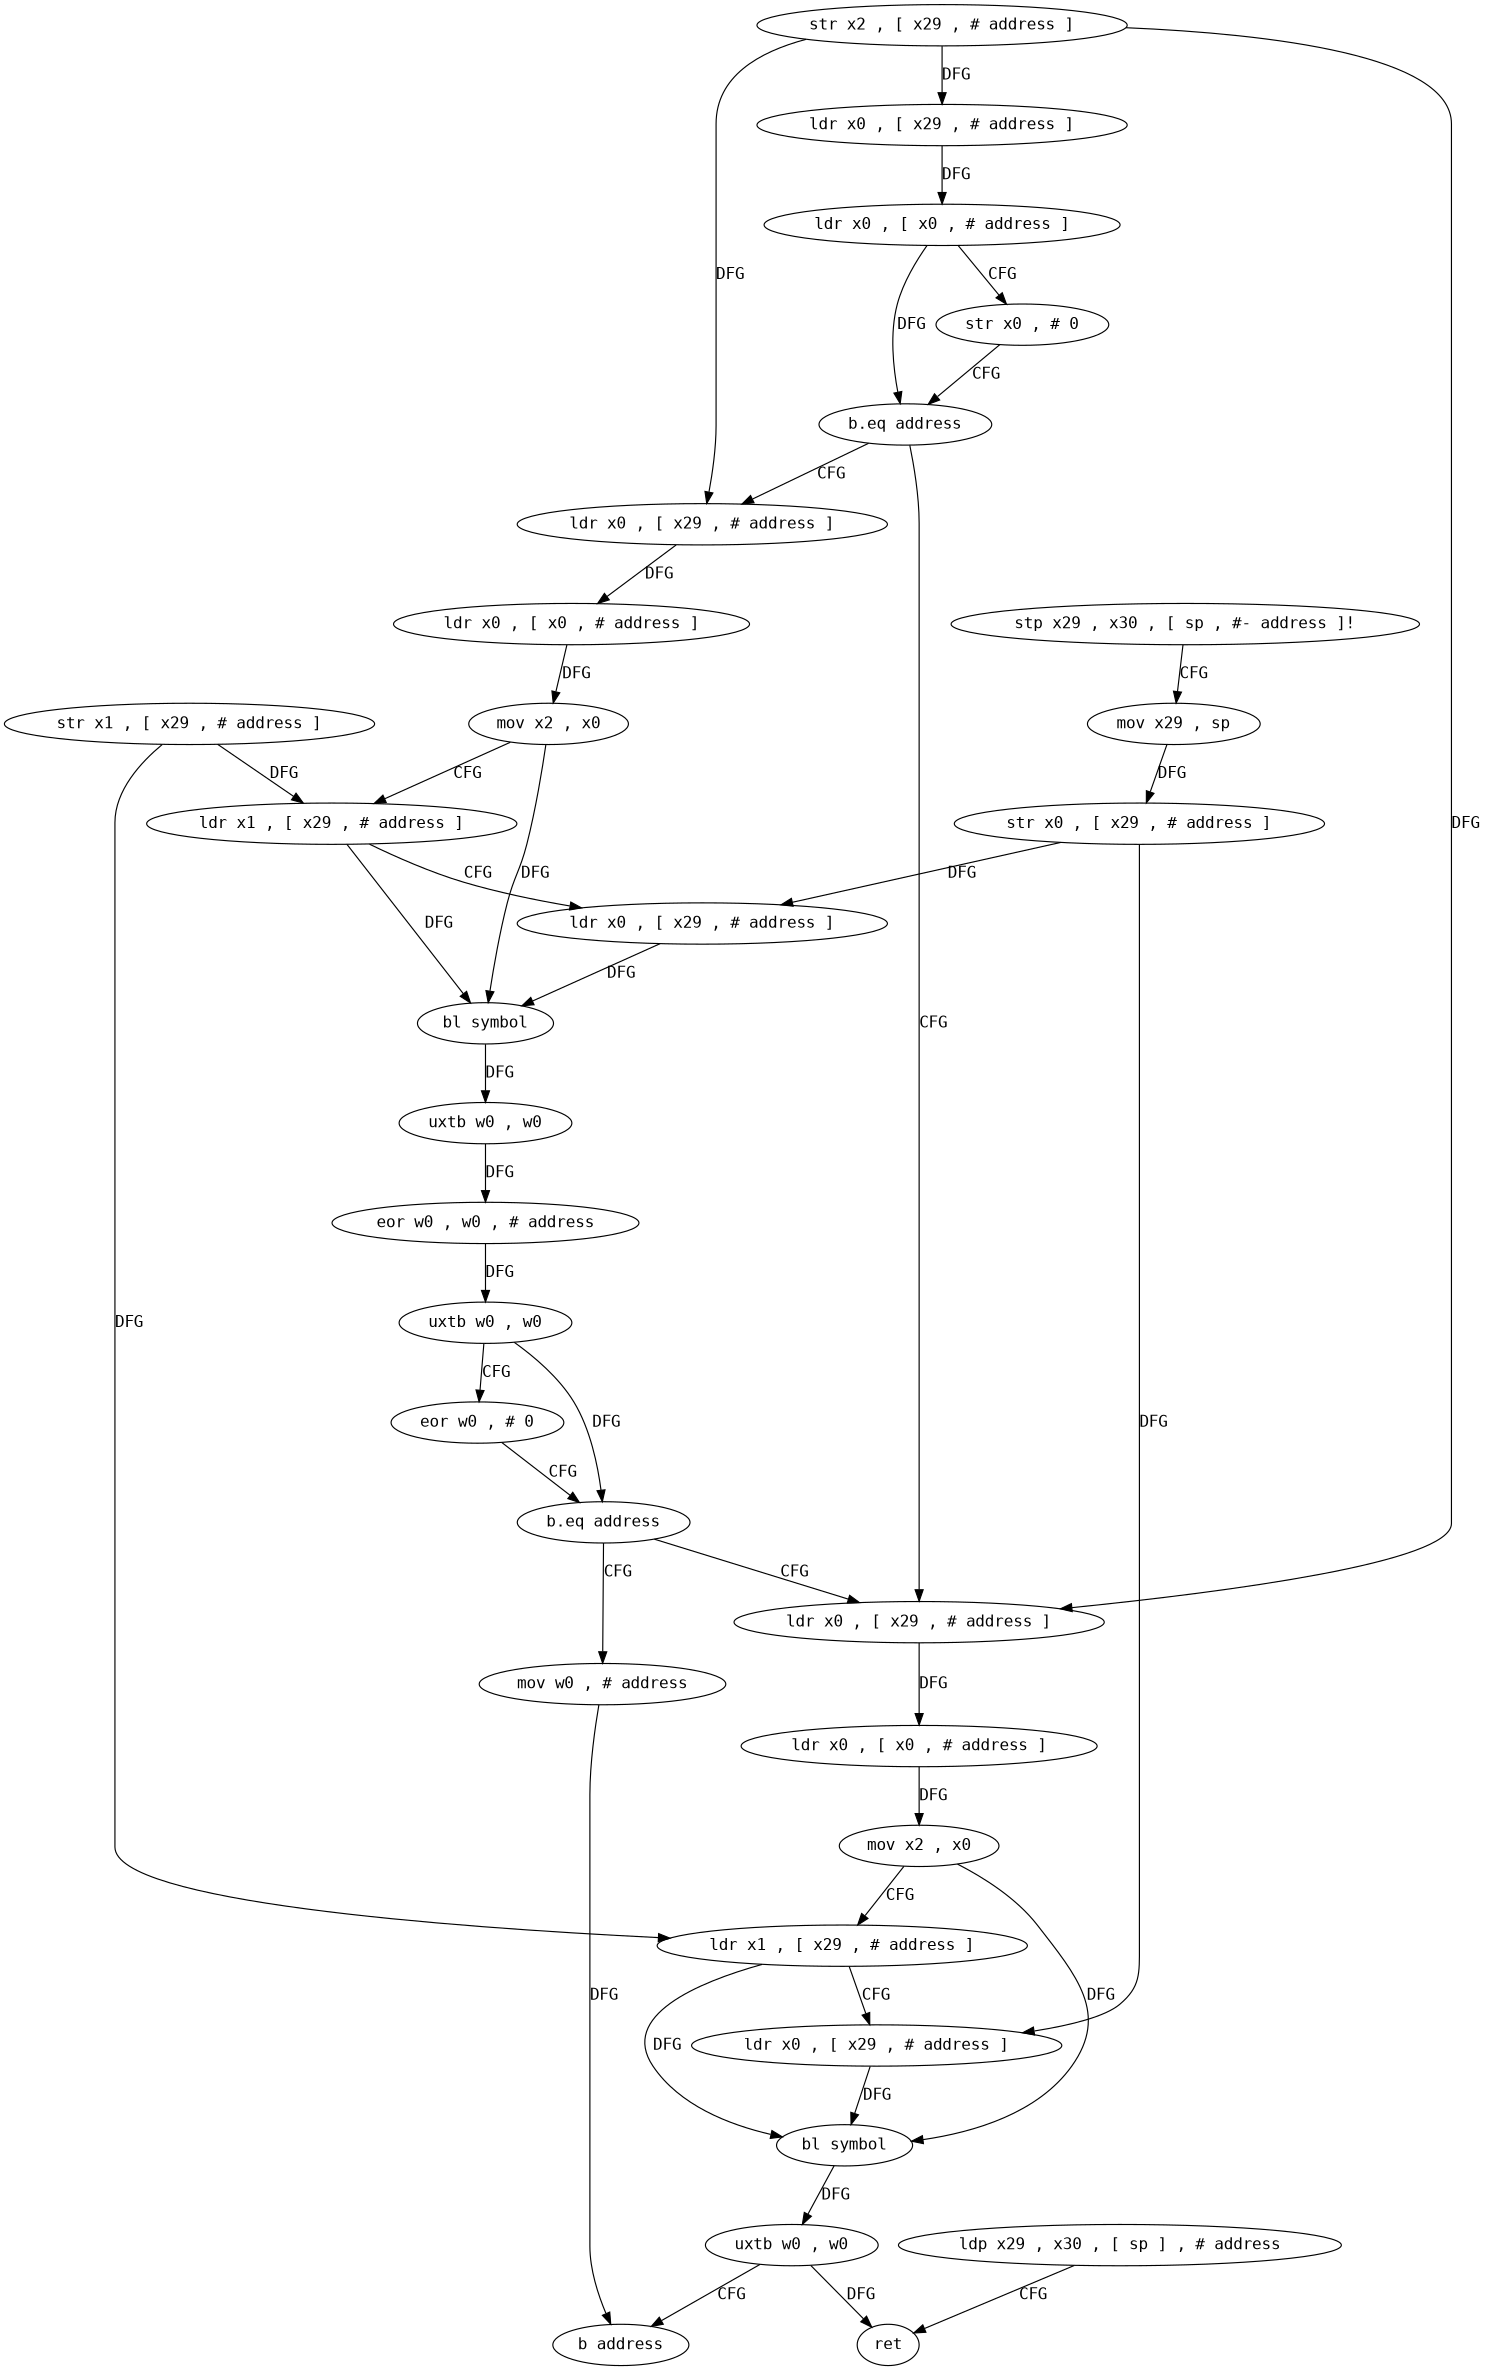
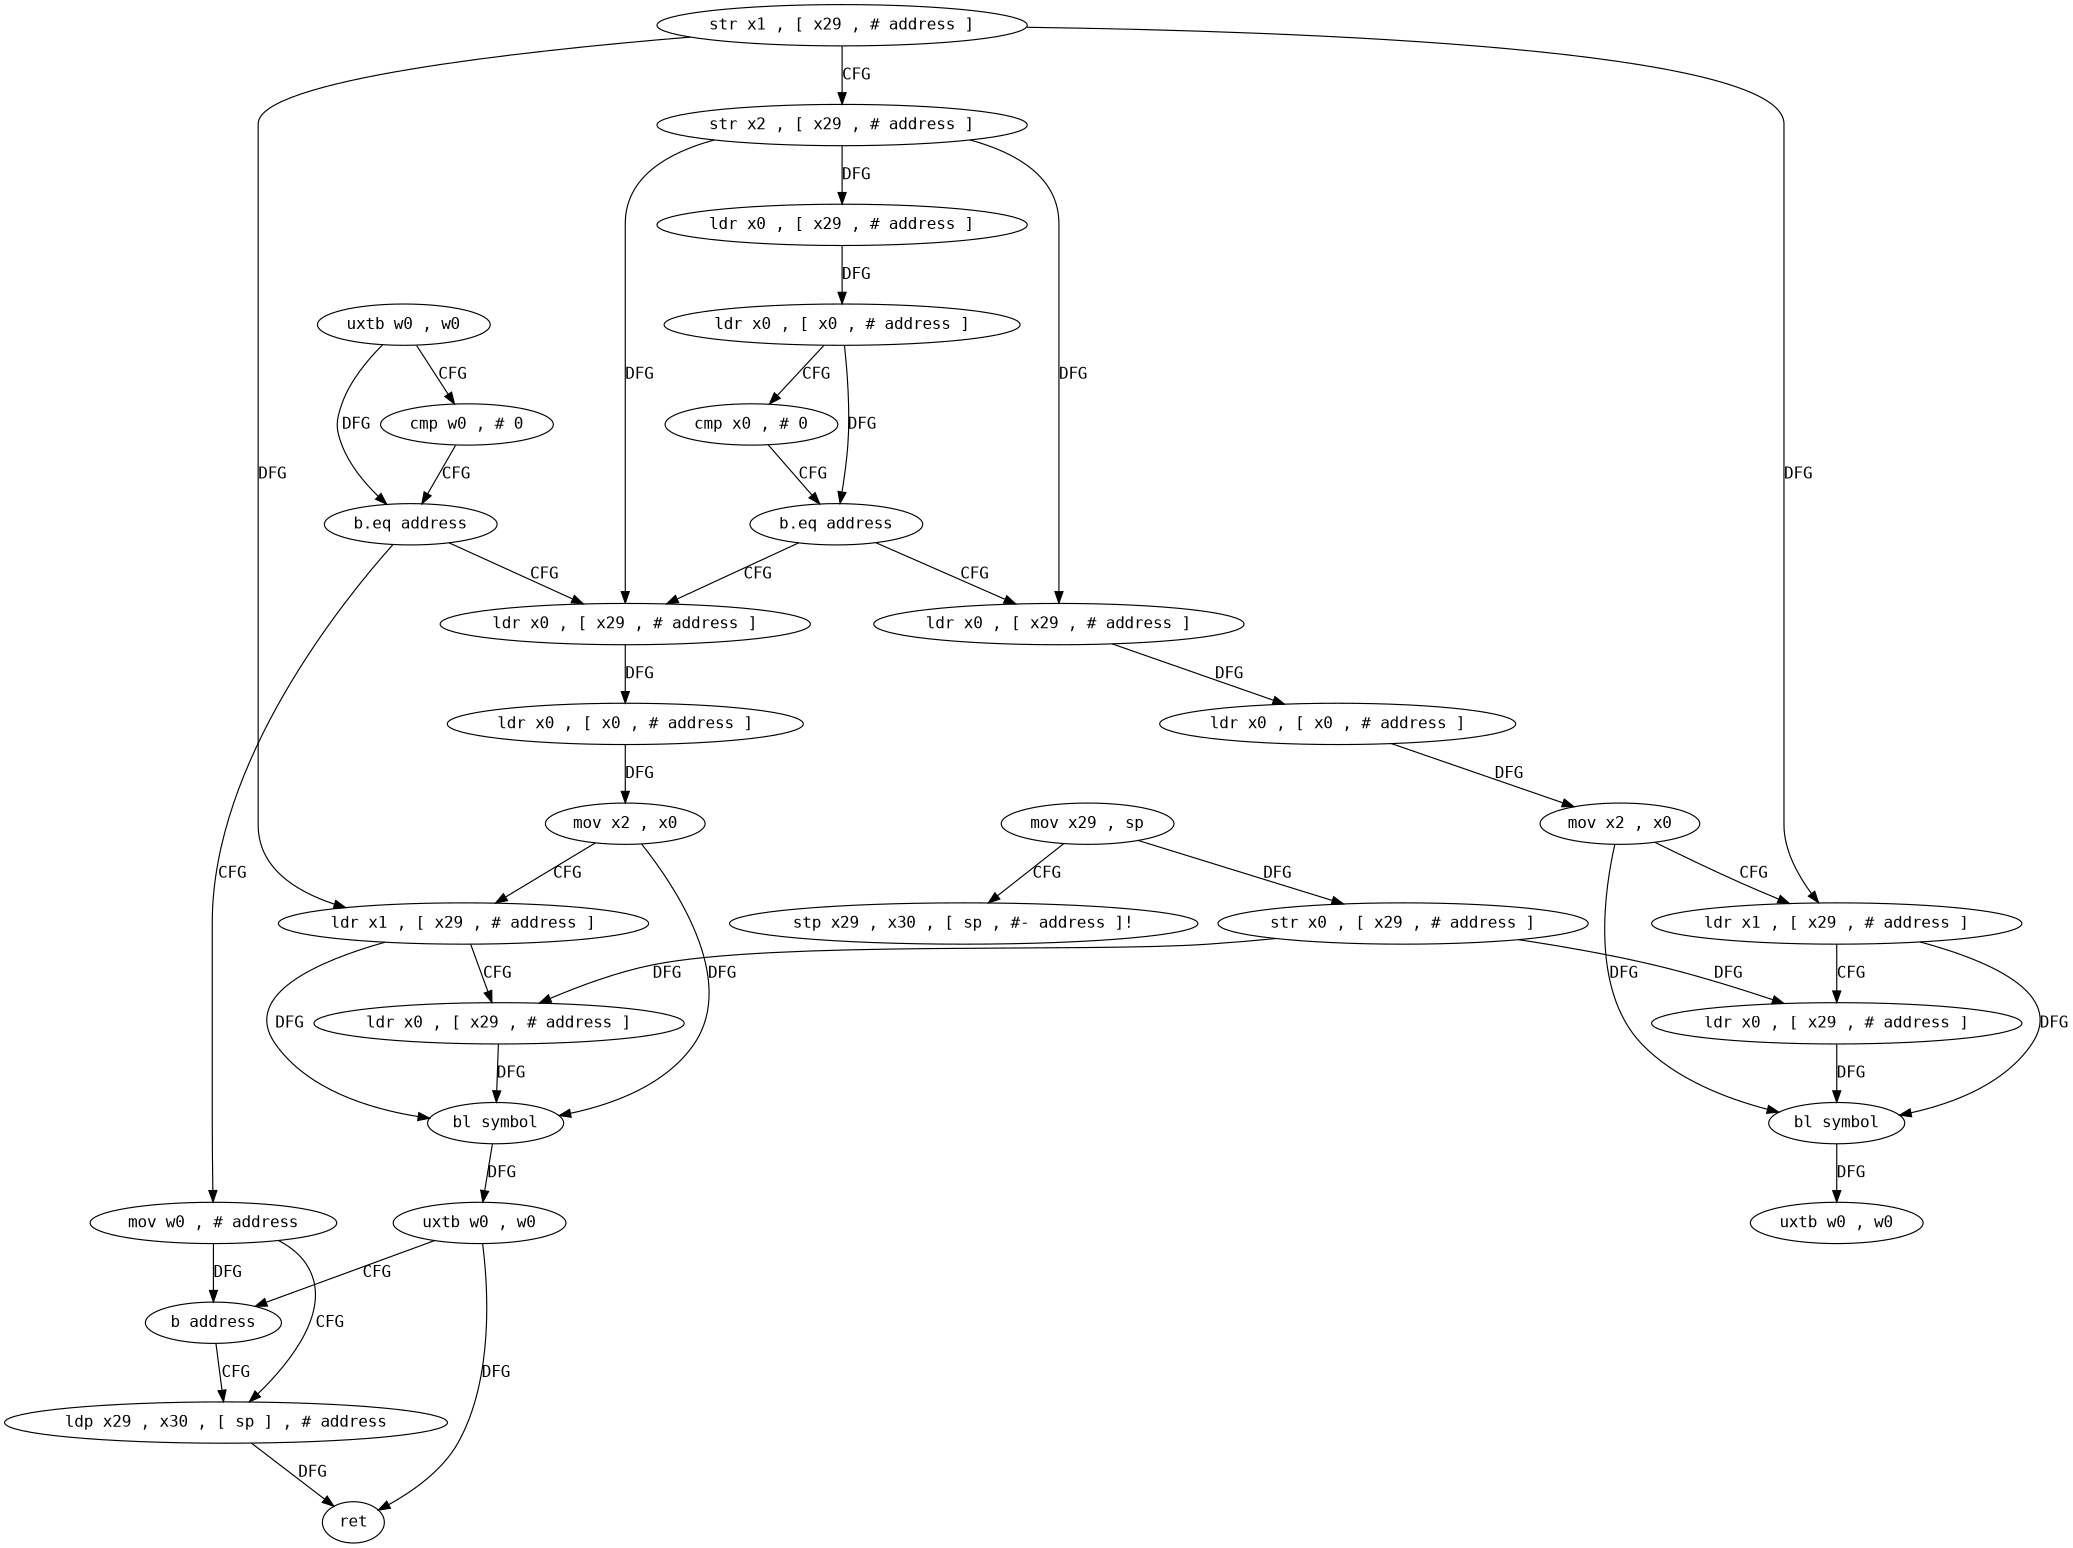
edge "str x1 , [ x29 , # address ]" -> "str x2 , [ x29 , # address ]": added, label "CFG"
node "str x0 , # 0": label "str x0 , # 0" -> "cmp x0 , # 0"
edge "stp x29 , x30 , [ sp , #- address ]!" -> "mov x29 , sp": reversed
node "eor w0 , w0 , # address": removed
edge "mov w0 , # address" -> "ldp x29 , x30 , [ sp ] , # address": added, label "CFG"
edge "b address" -> "ldp x29 , x30 , [ sp ] , # address": added, label "CFG"
node "eor w0 , # 0": label "eor w0 , # 0" -> "cmp w0 , # 0"
edge "ldp x29 , x30 , [ sp ] , # address" -> "ret": label "CFG" -> "DFG"
